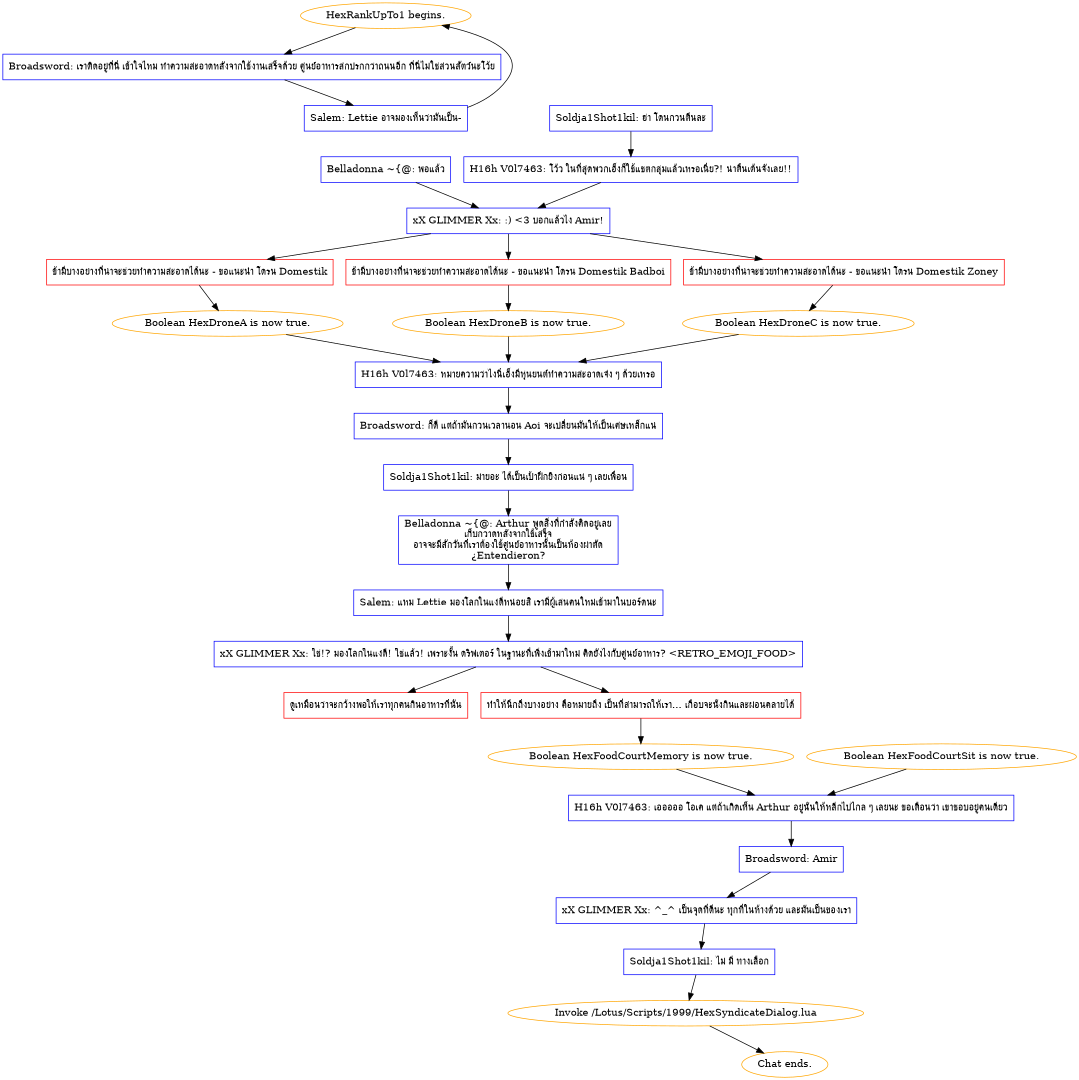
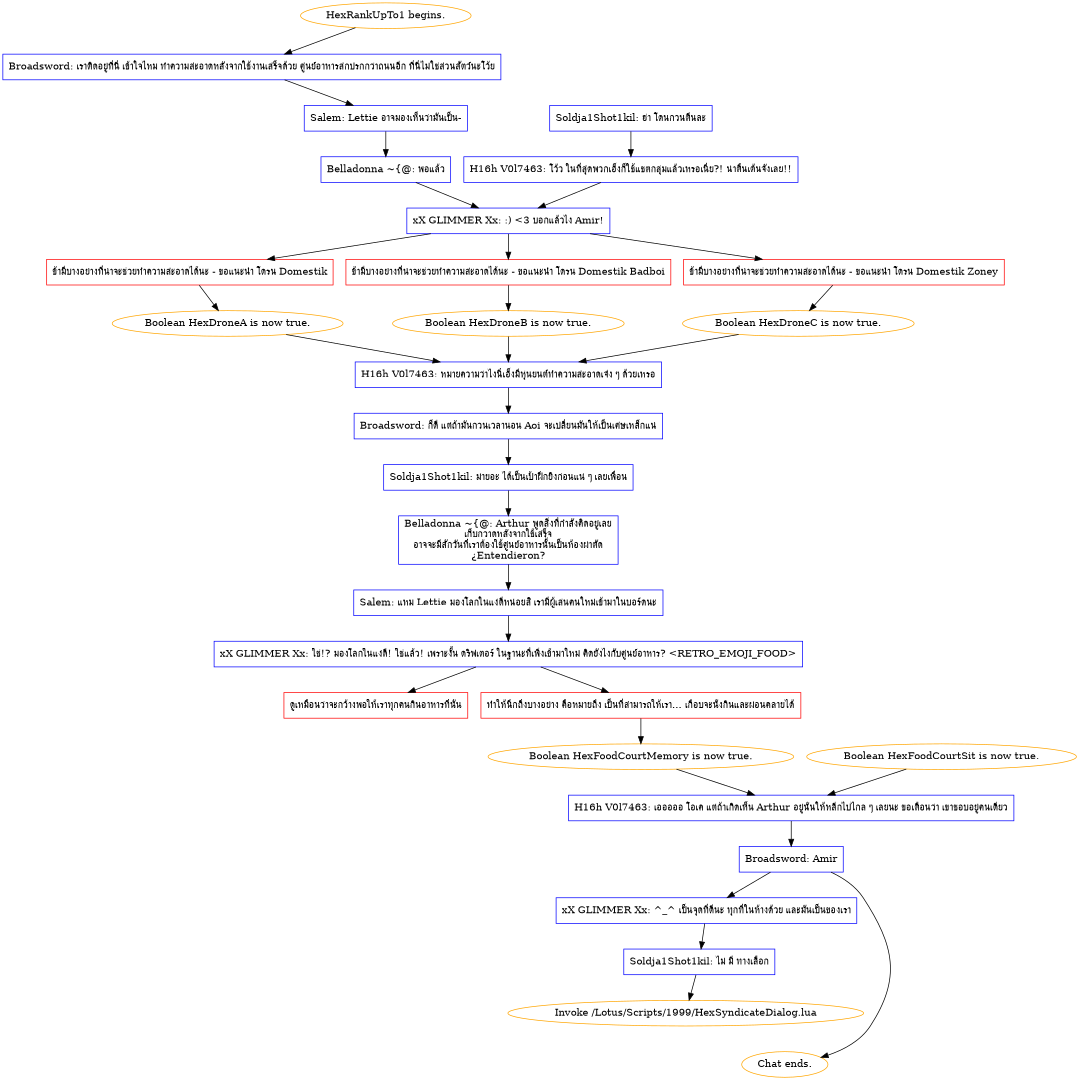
edge "Salem: Lettie อาจมองเห็นว่ามันเป็น-" -> "HexRankUpTo1 begins.": now "Salem: Lettie อาจมองเห็นว่ามันเป็น-" -> "Belladonna ~{@: พอแล้ว"
edge "Invoke /Lotus/Scripts/1999/HexSyndicateDialog.lua" -> "Chat ends.": now "Broadsword: Amir" -> "Chat ends."
